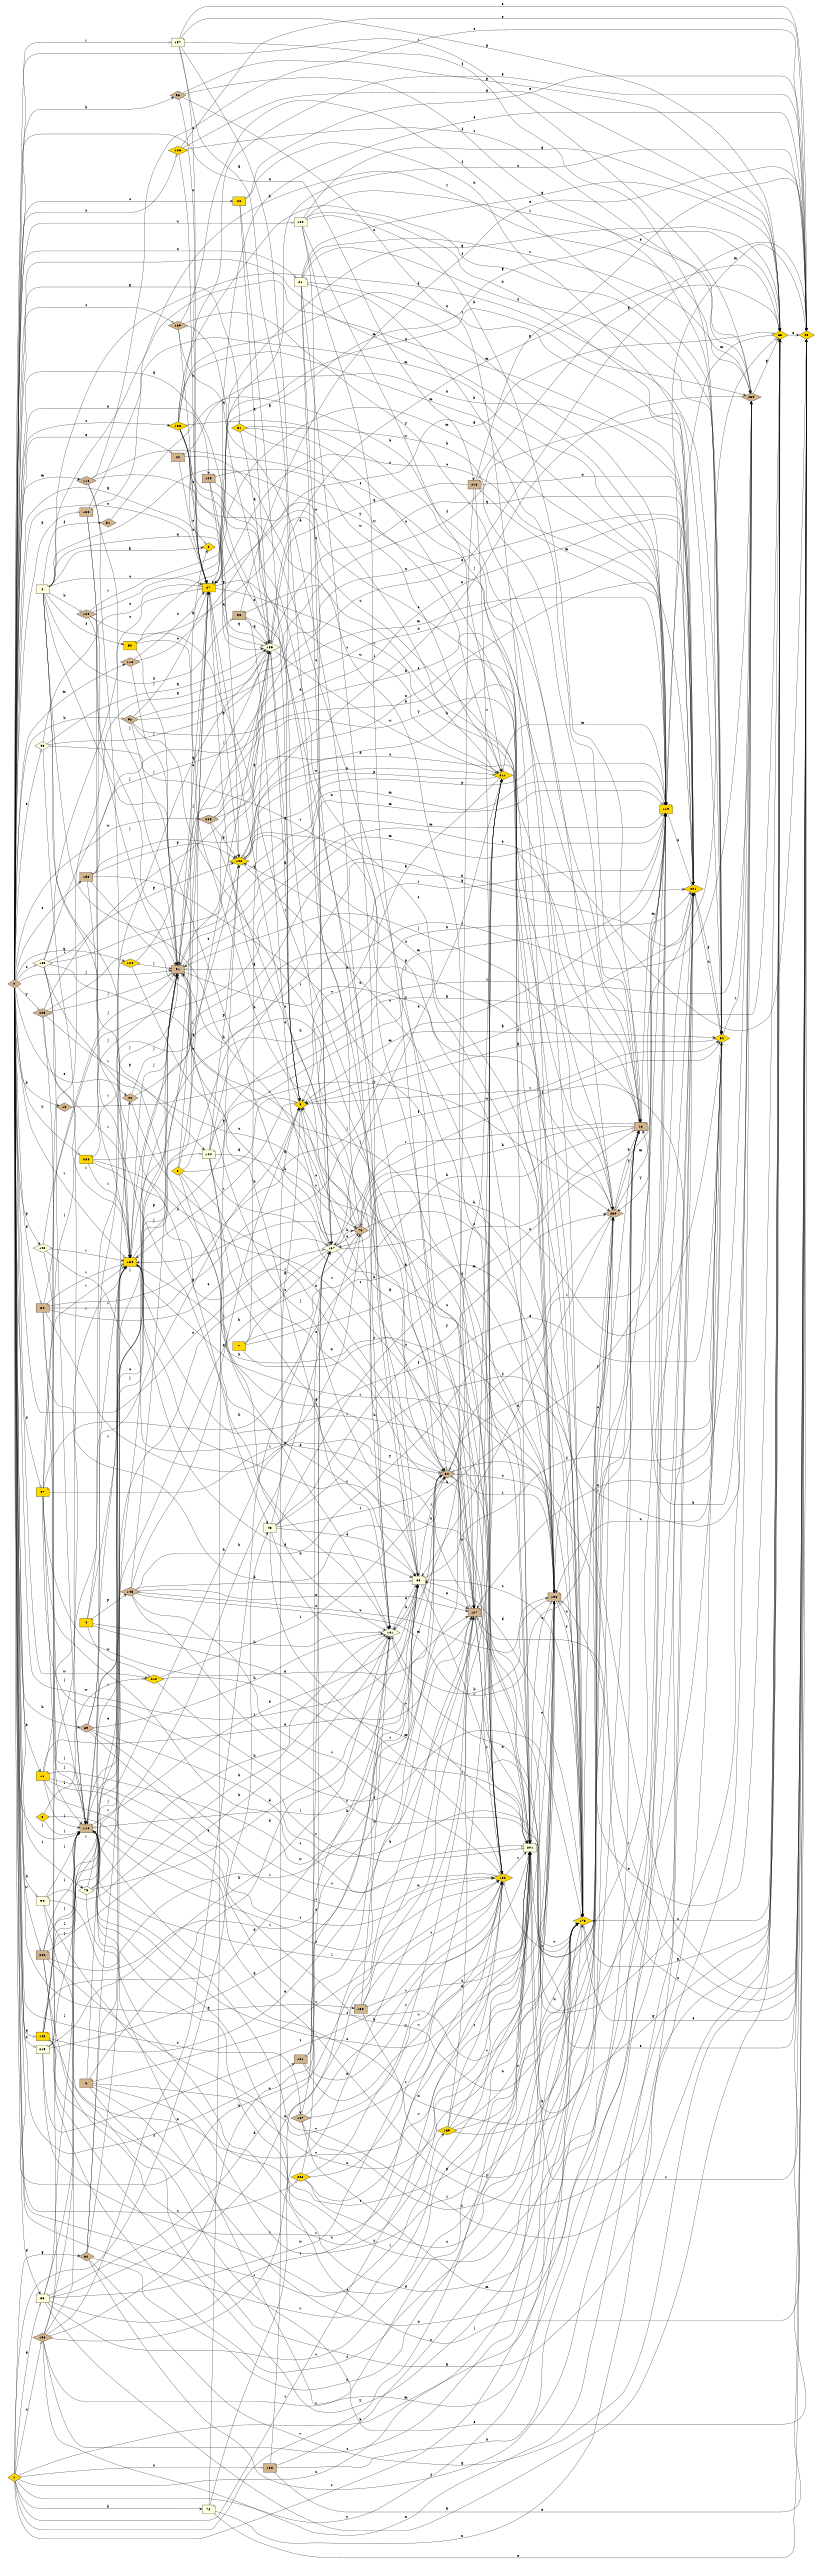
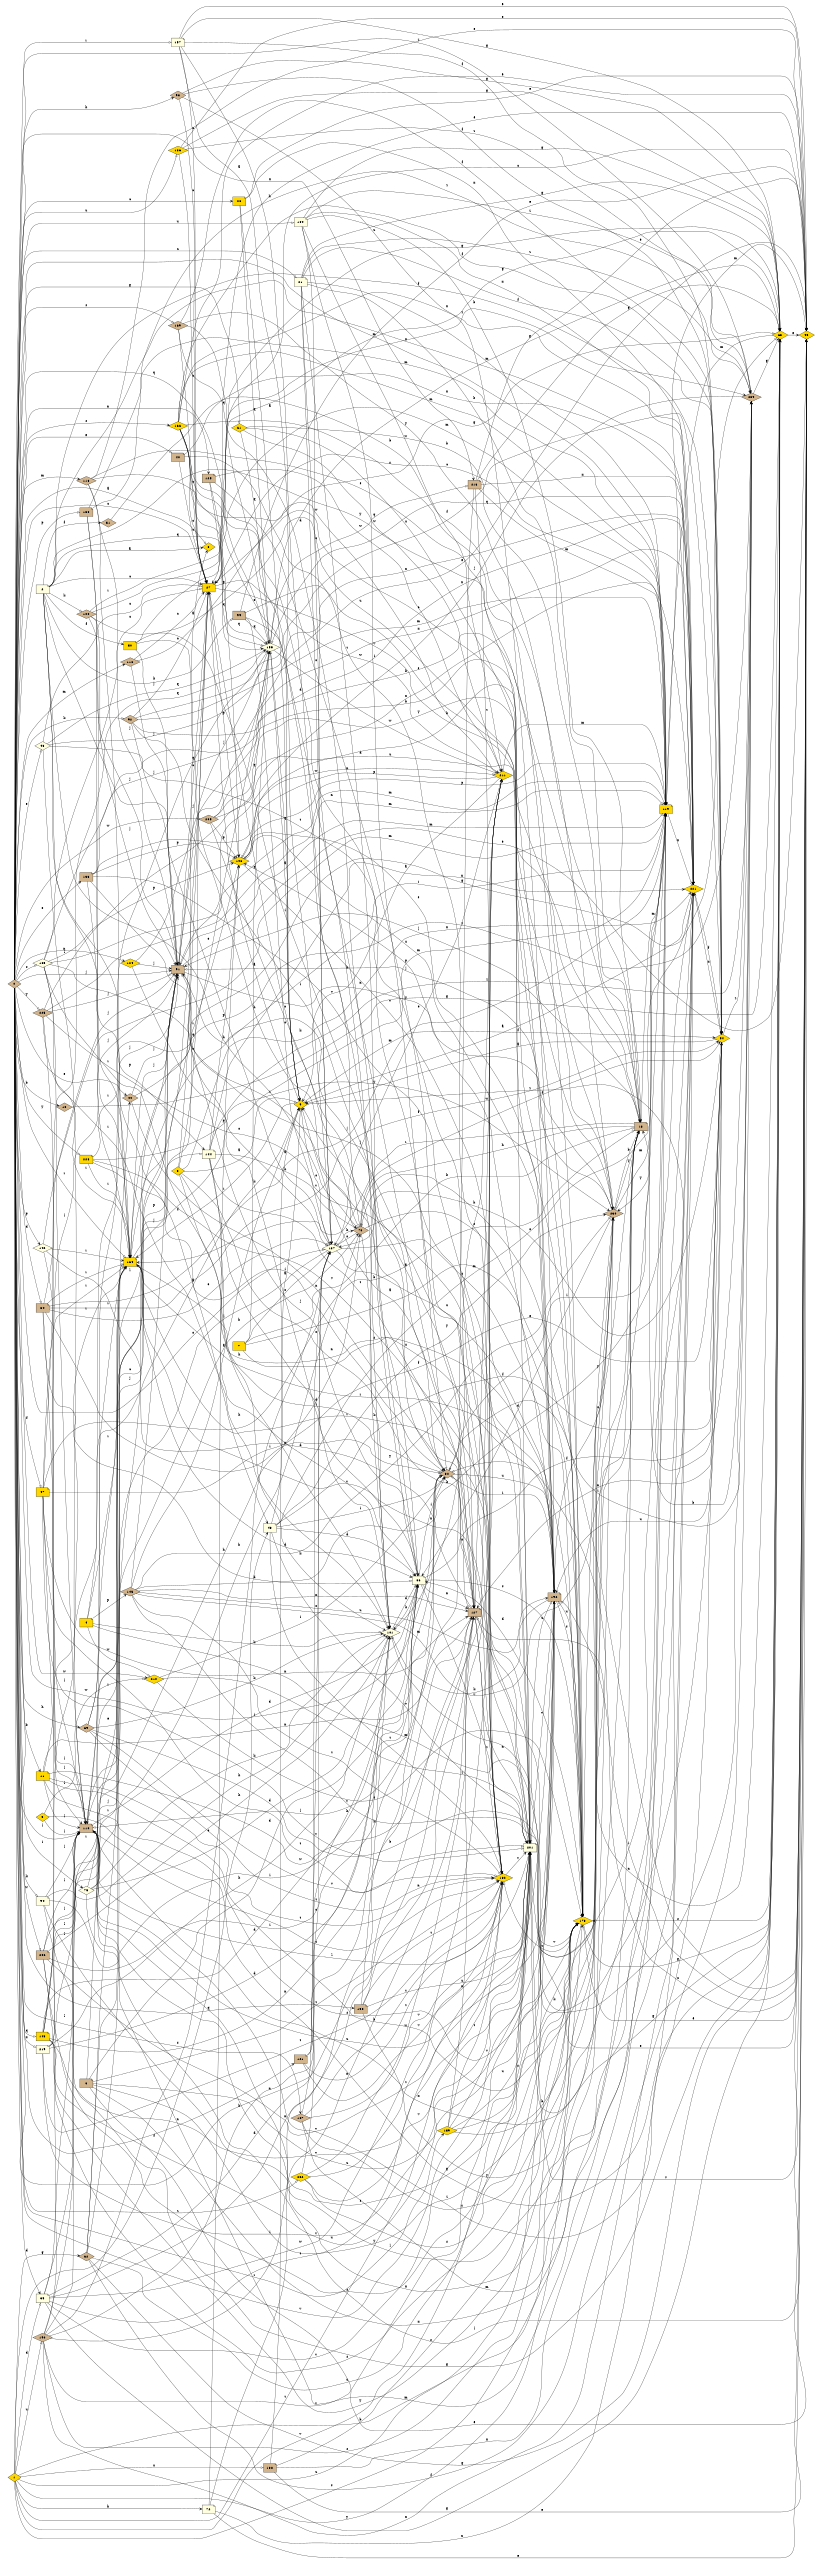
edge "213" -> "155": reversed
